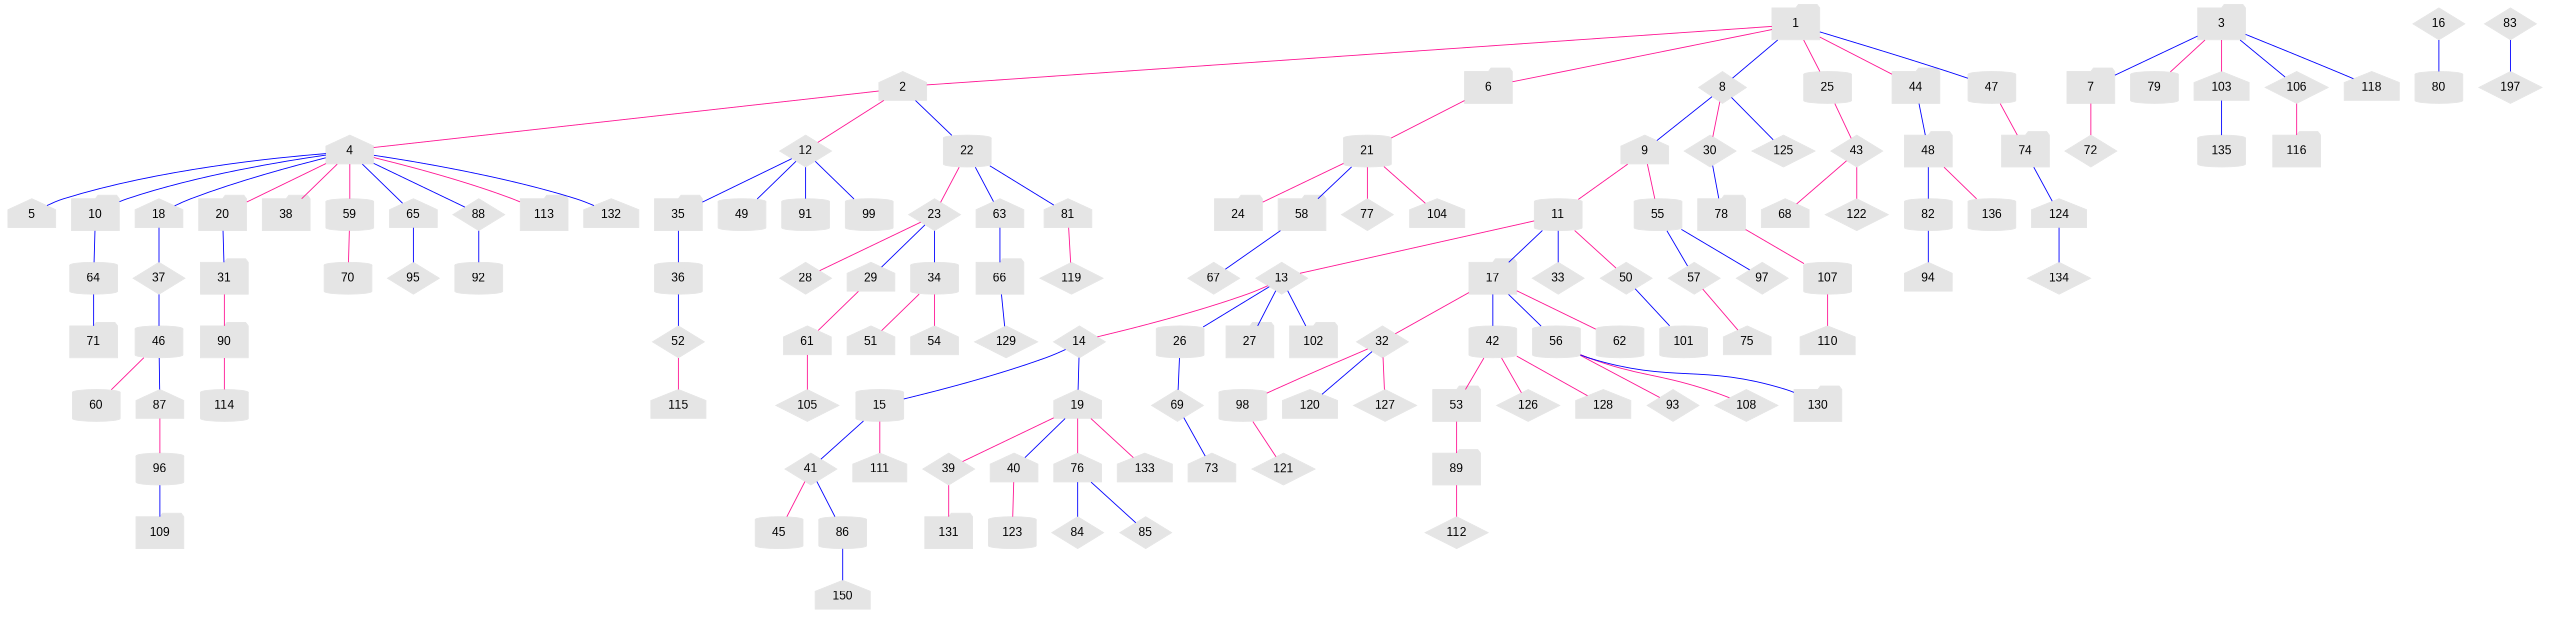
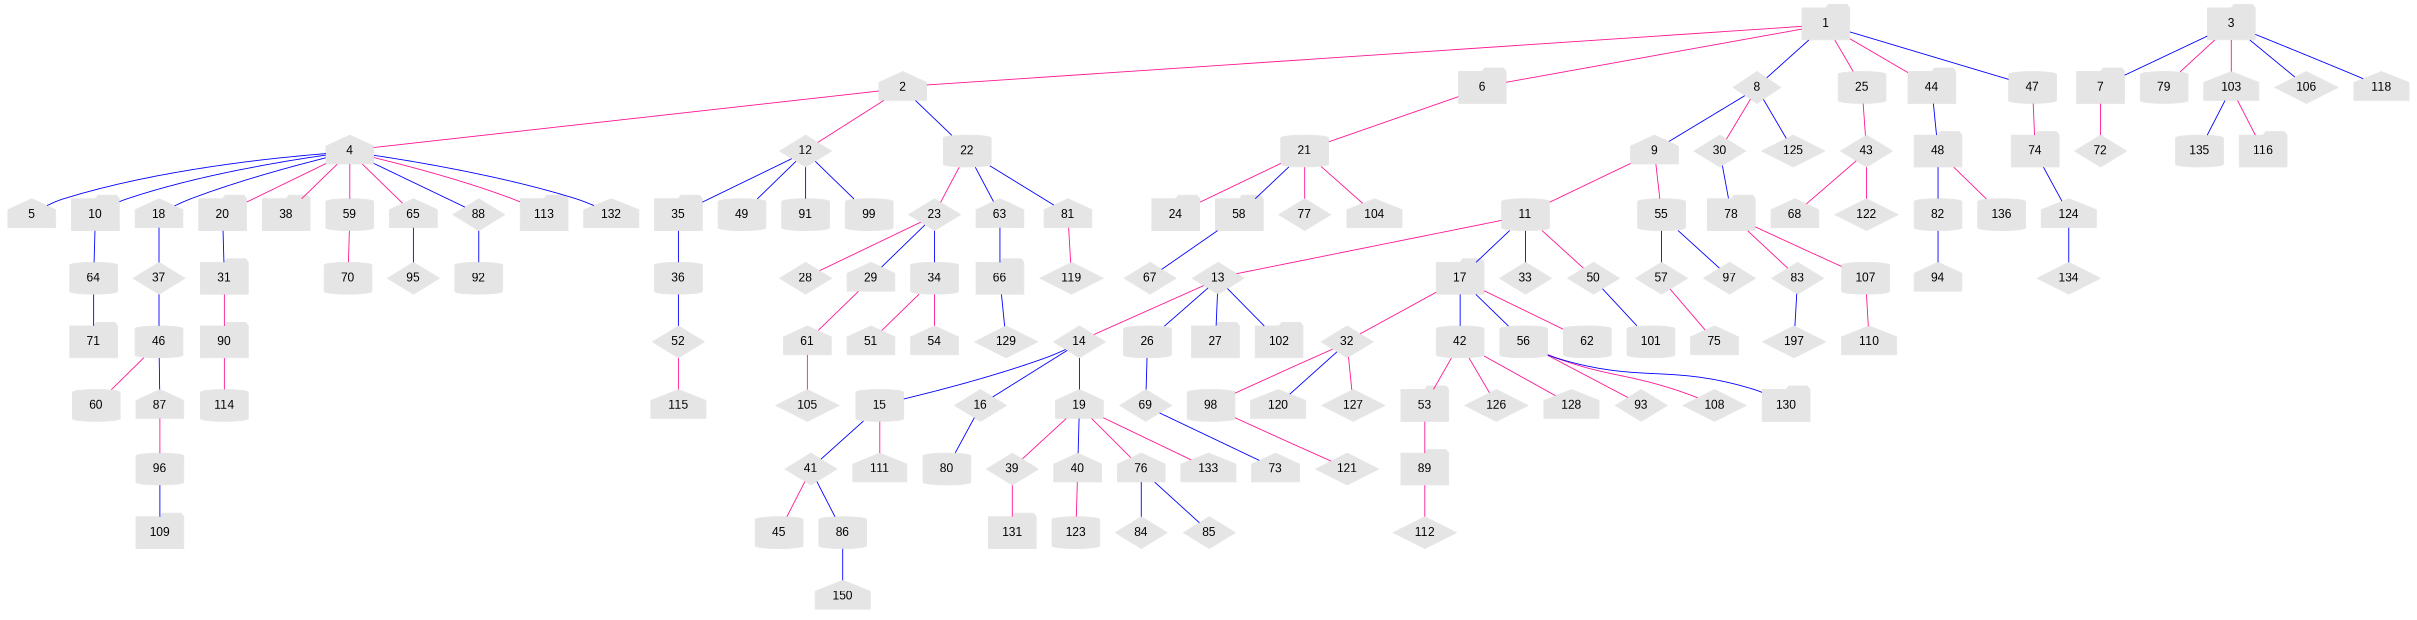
edge "106" -- "116": now "103" -- "116"
edge "4" -- "65": color blue -> deeppink
edge "78" -- "83": added
edge "14" -- "16": added
